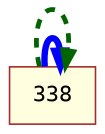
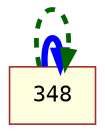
node "338": label "338" -> "348"
